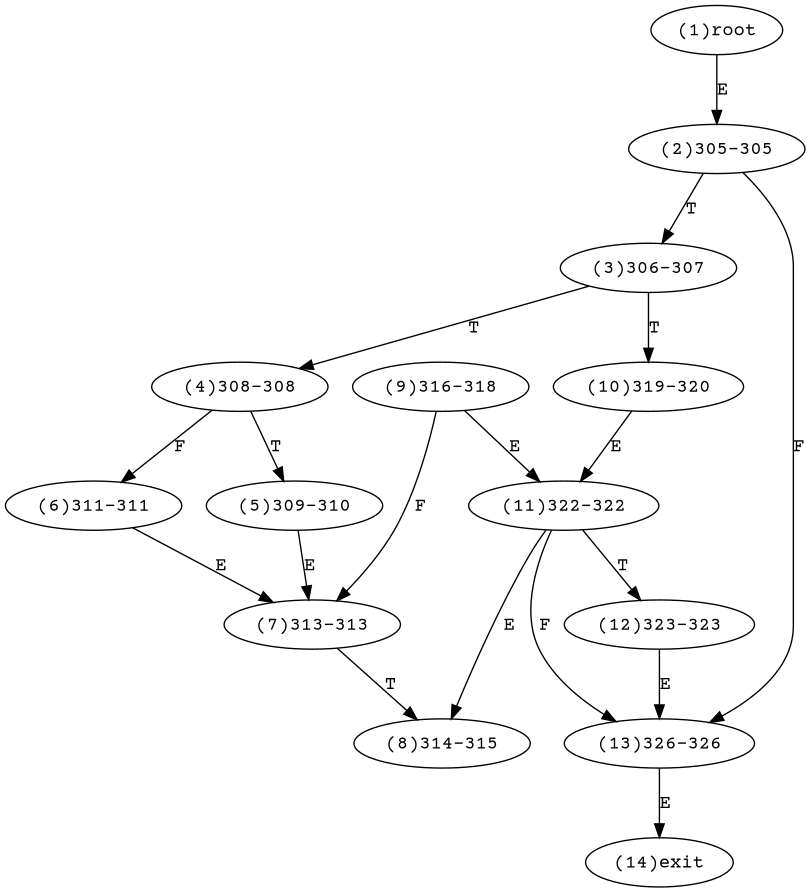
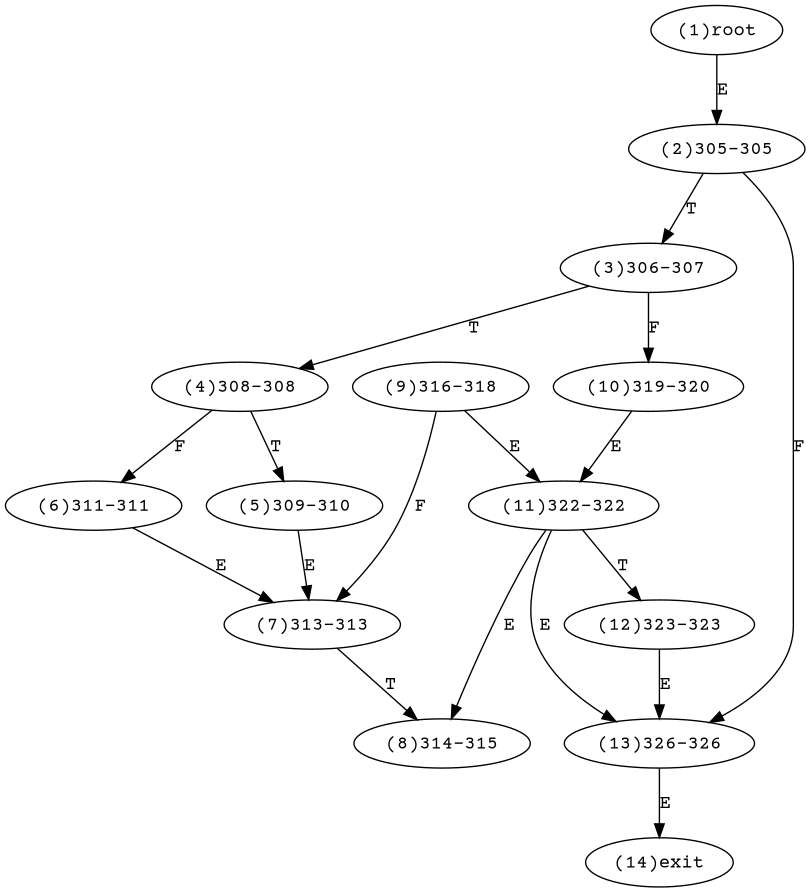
edge "(3)306-307" -> "(10)319-320": label "T" -> "F"
edge "(11)322-322" -> "(13)326-326": label "F" -> "E"
